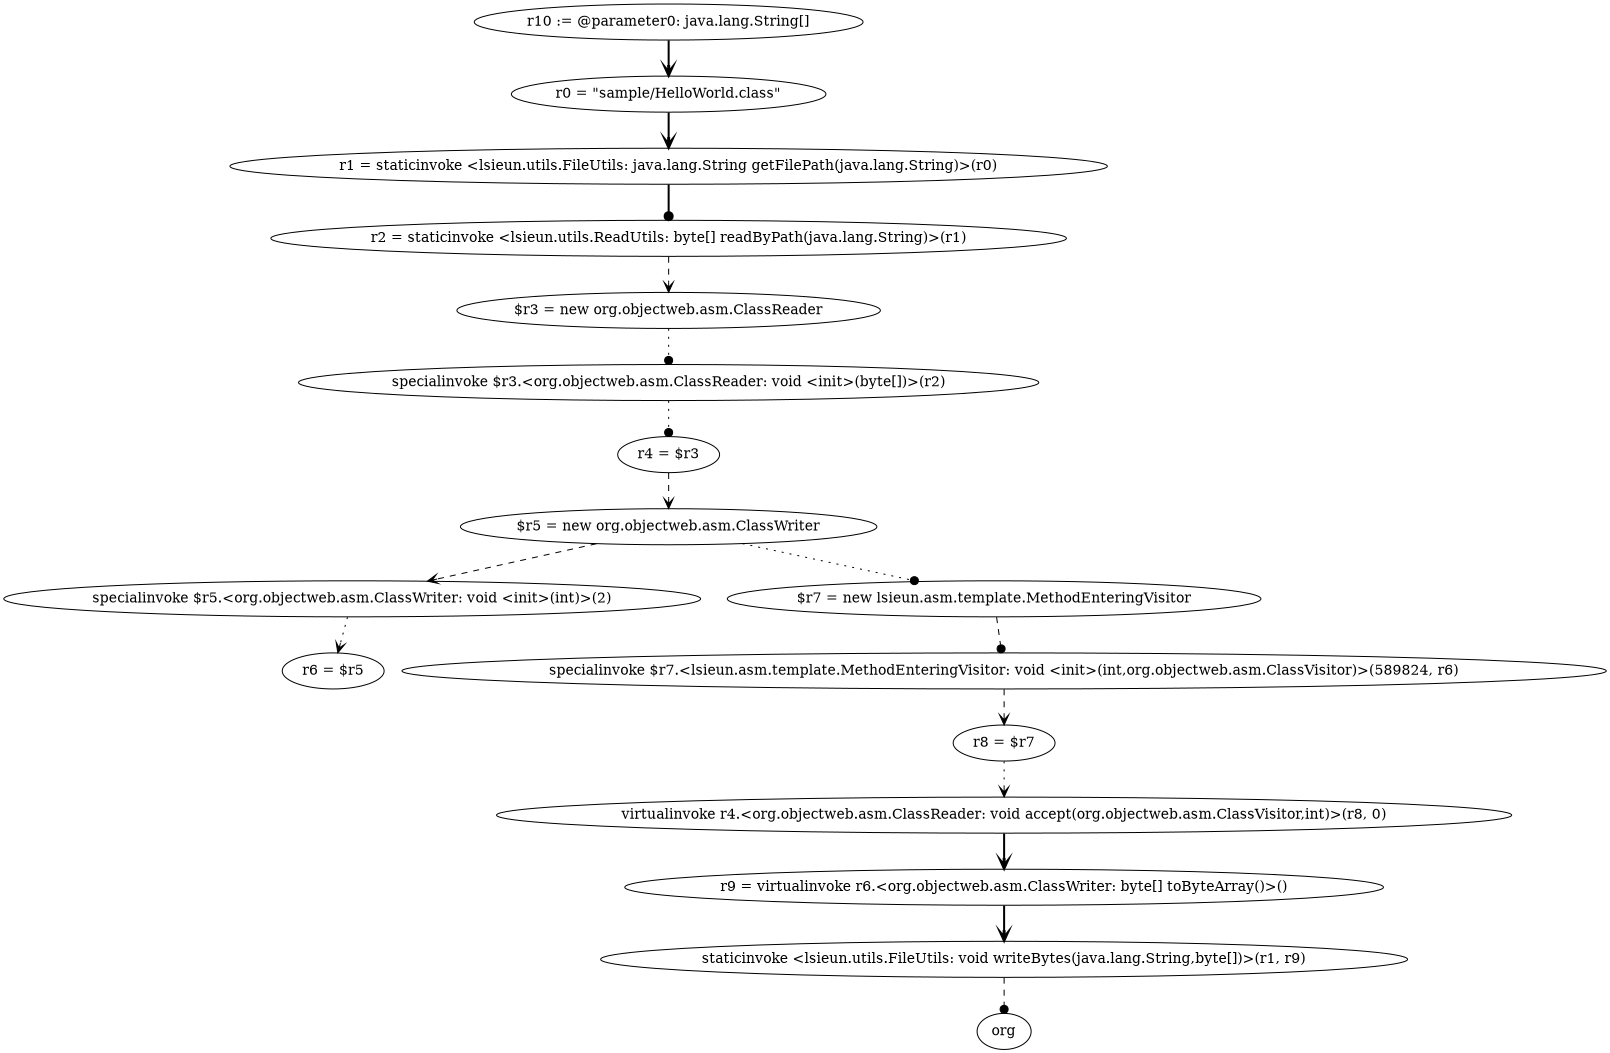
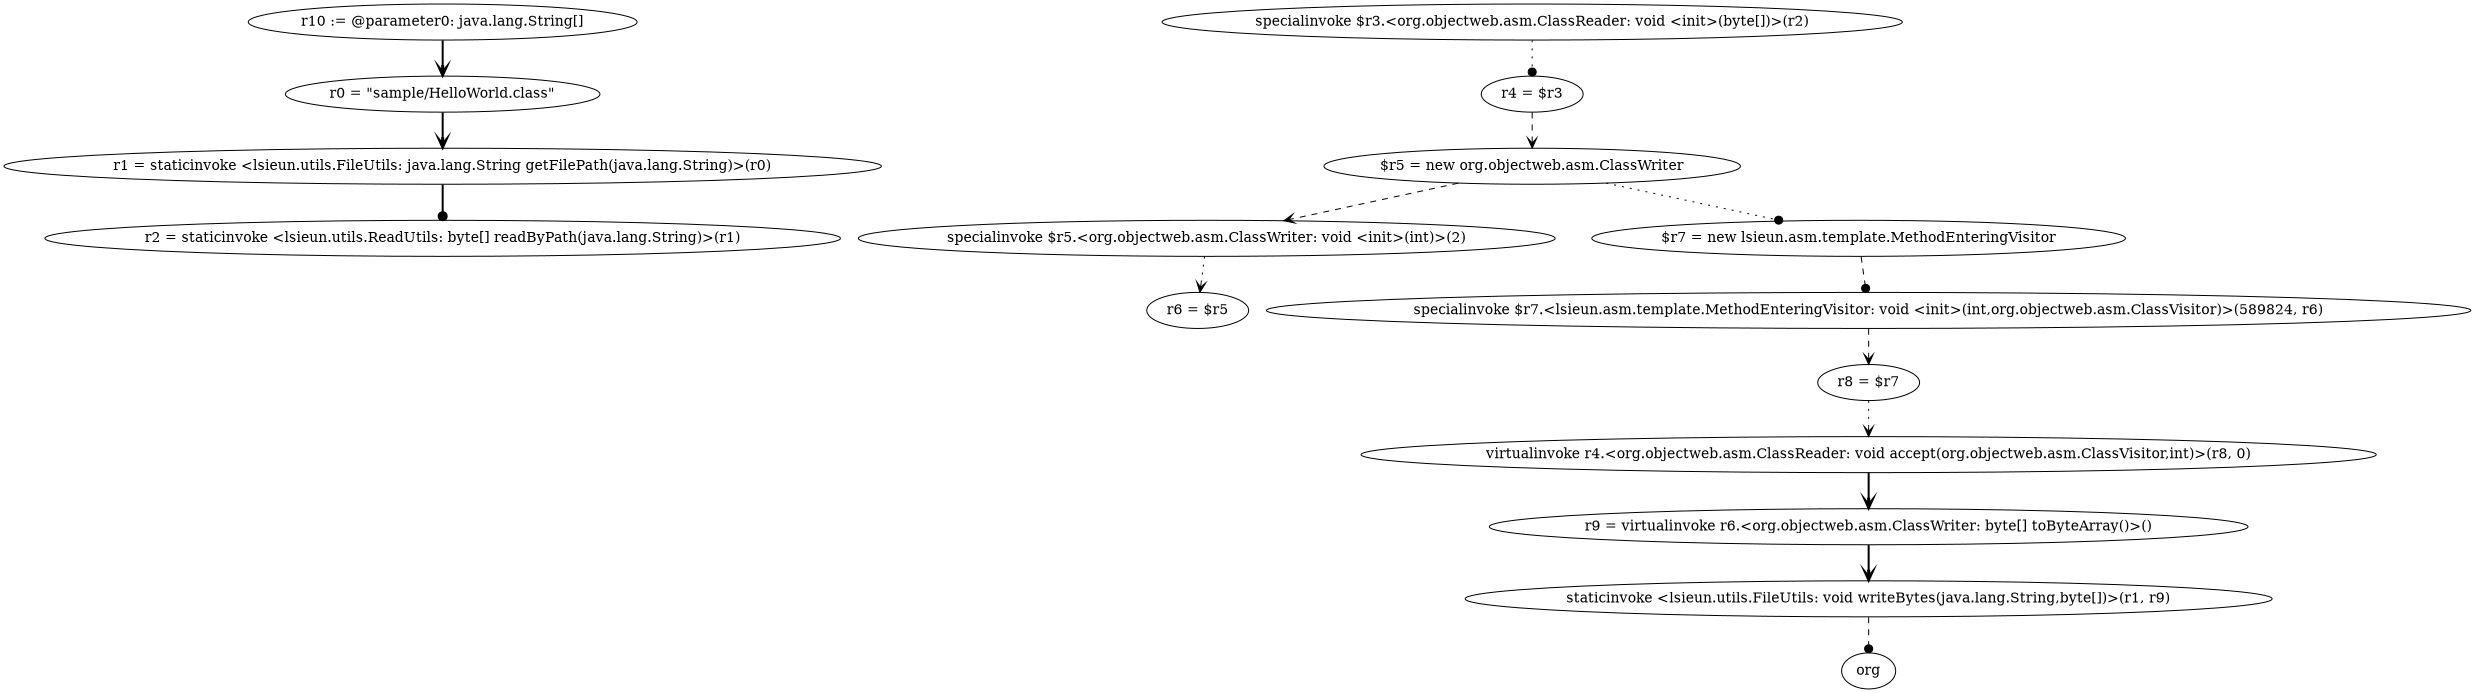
node "$r3 = new org.objectweb.asm.ClassReader": removed
